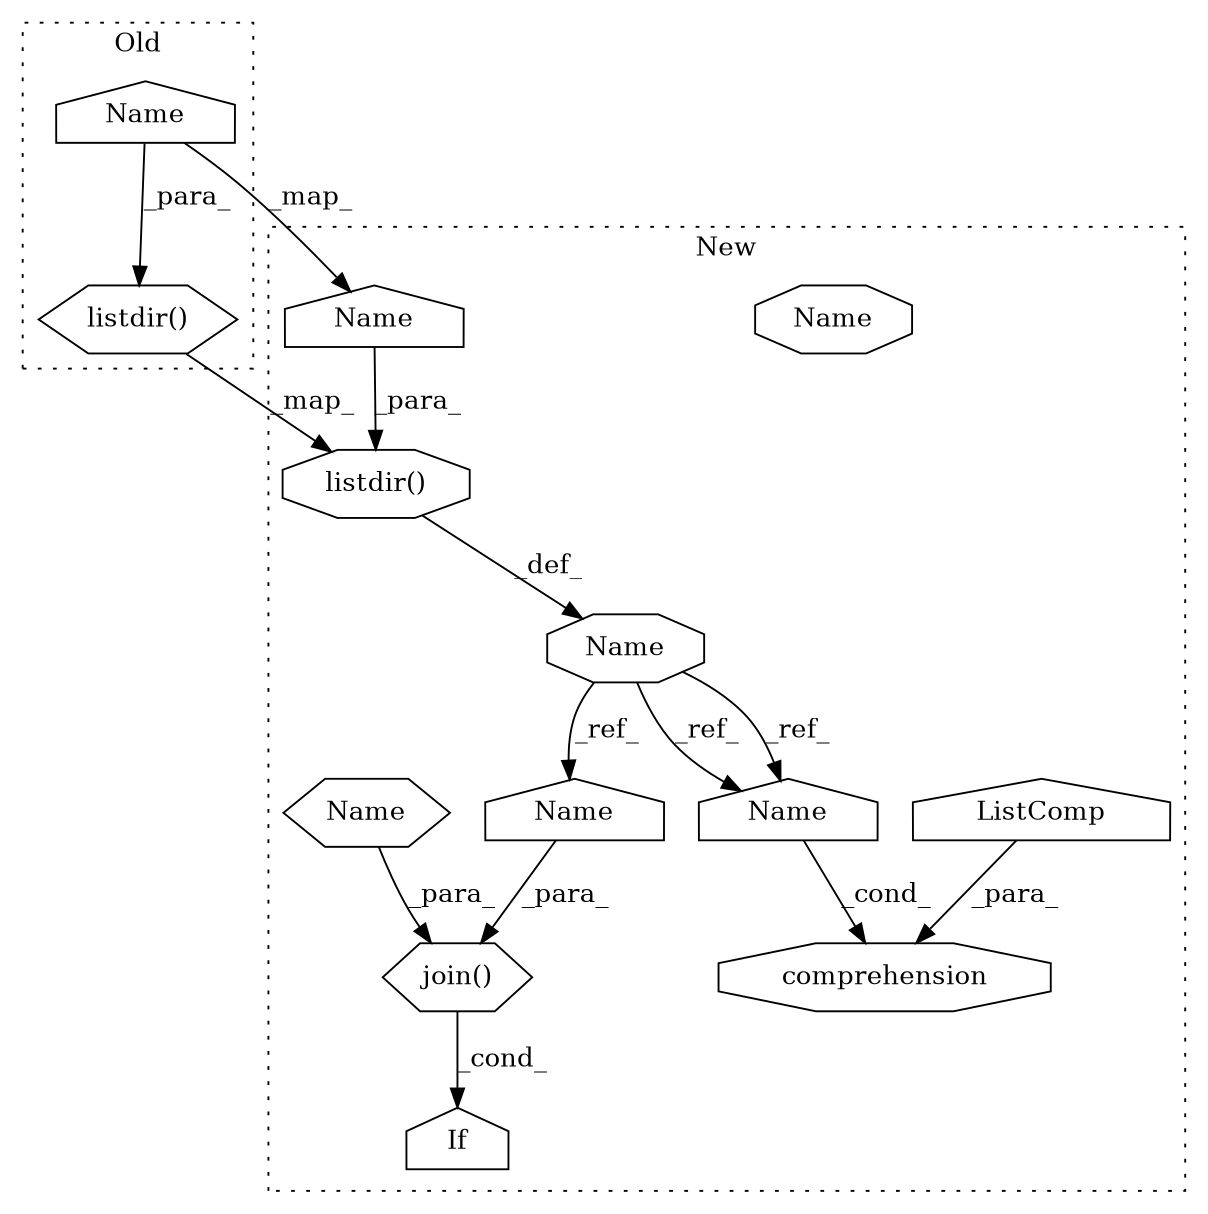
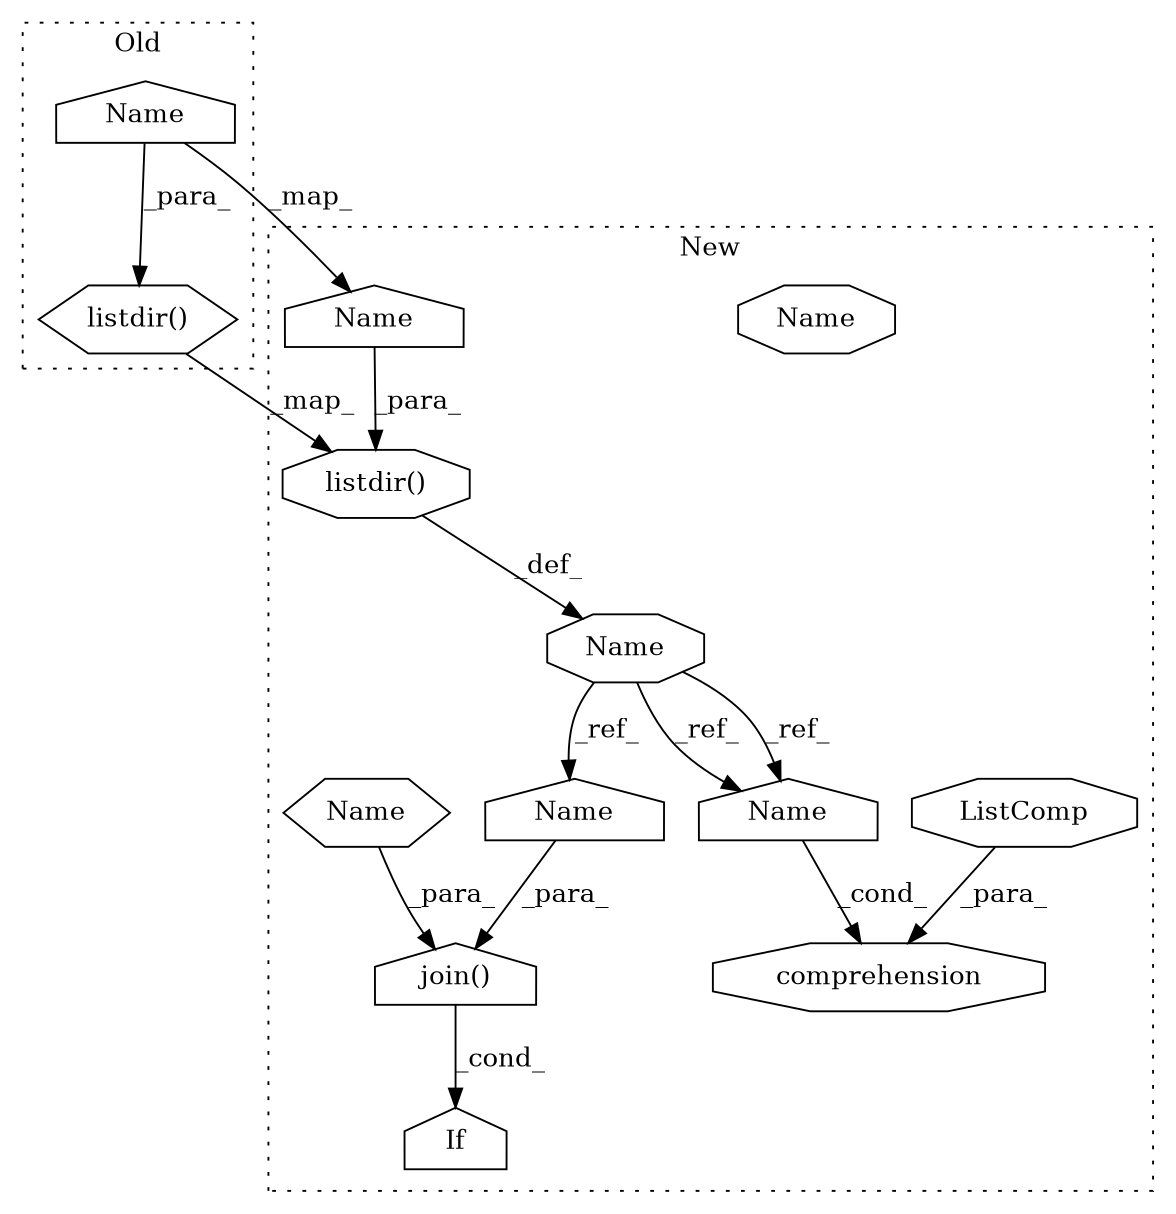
node "ListComp": shape house -> octagon
node "join()": shape hexagon -> house
